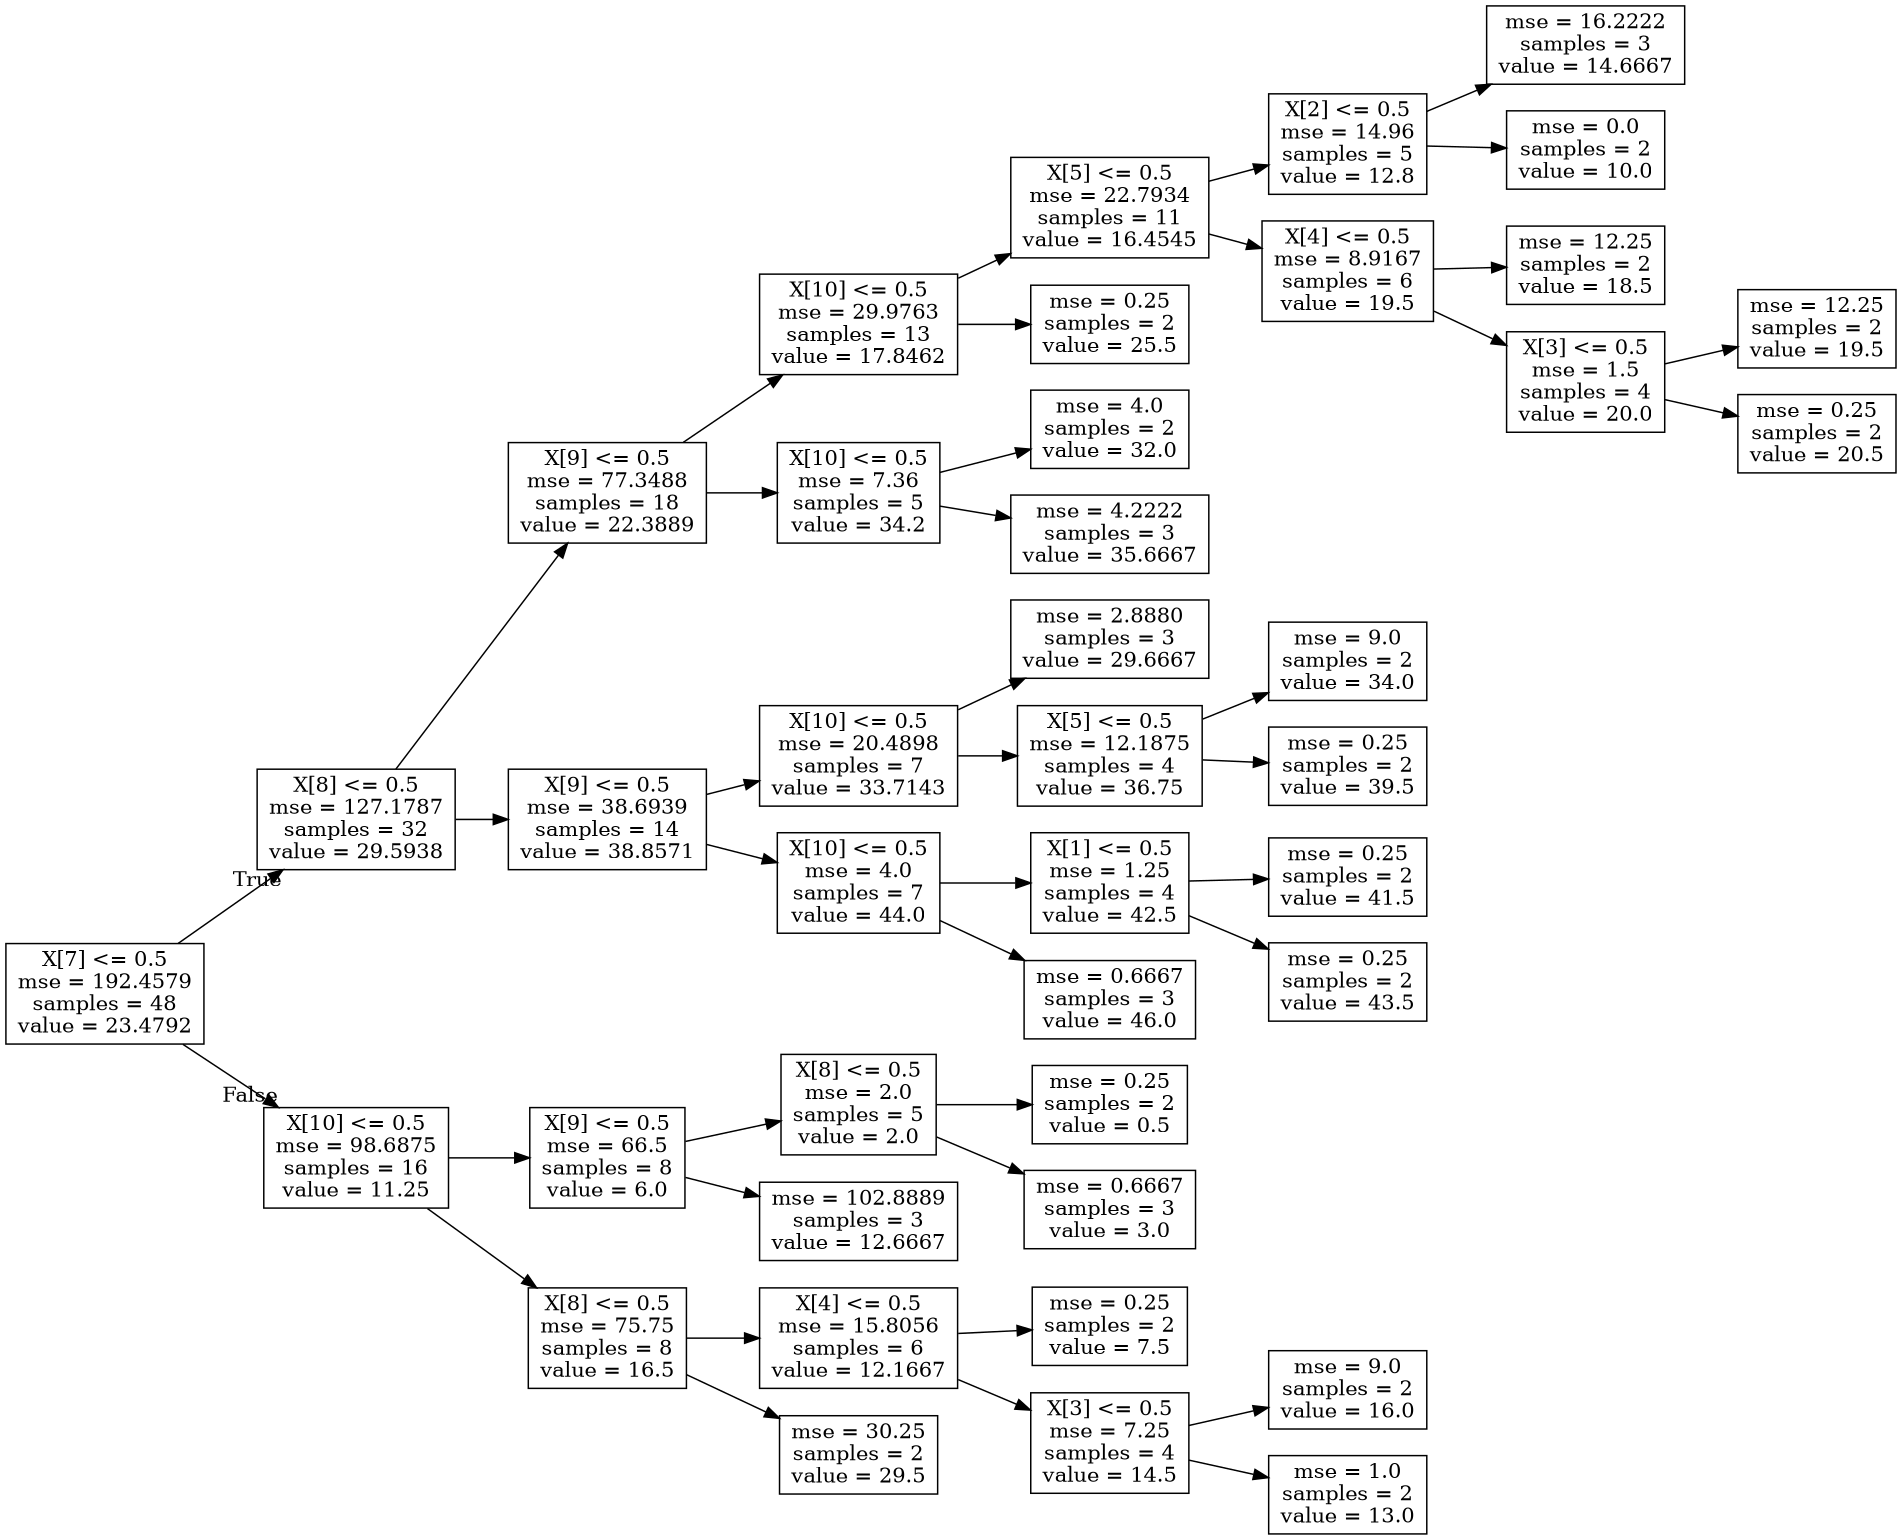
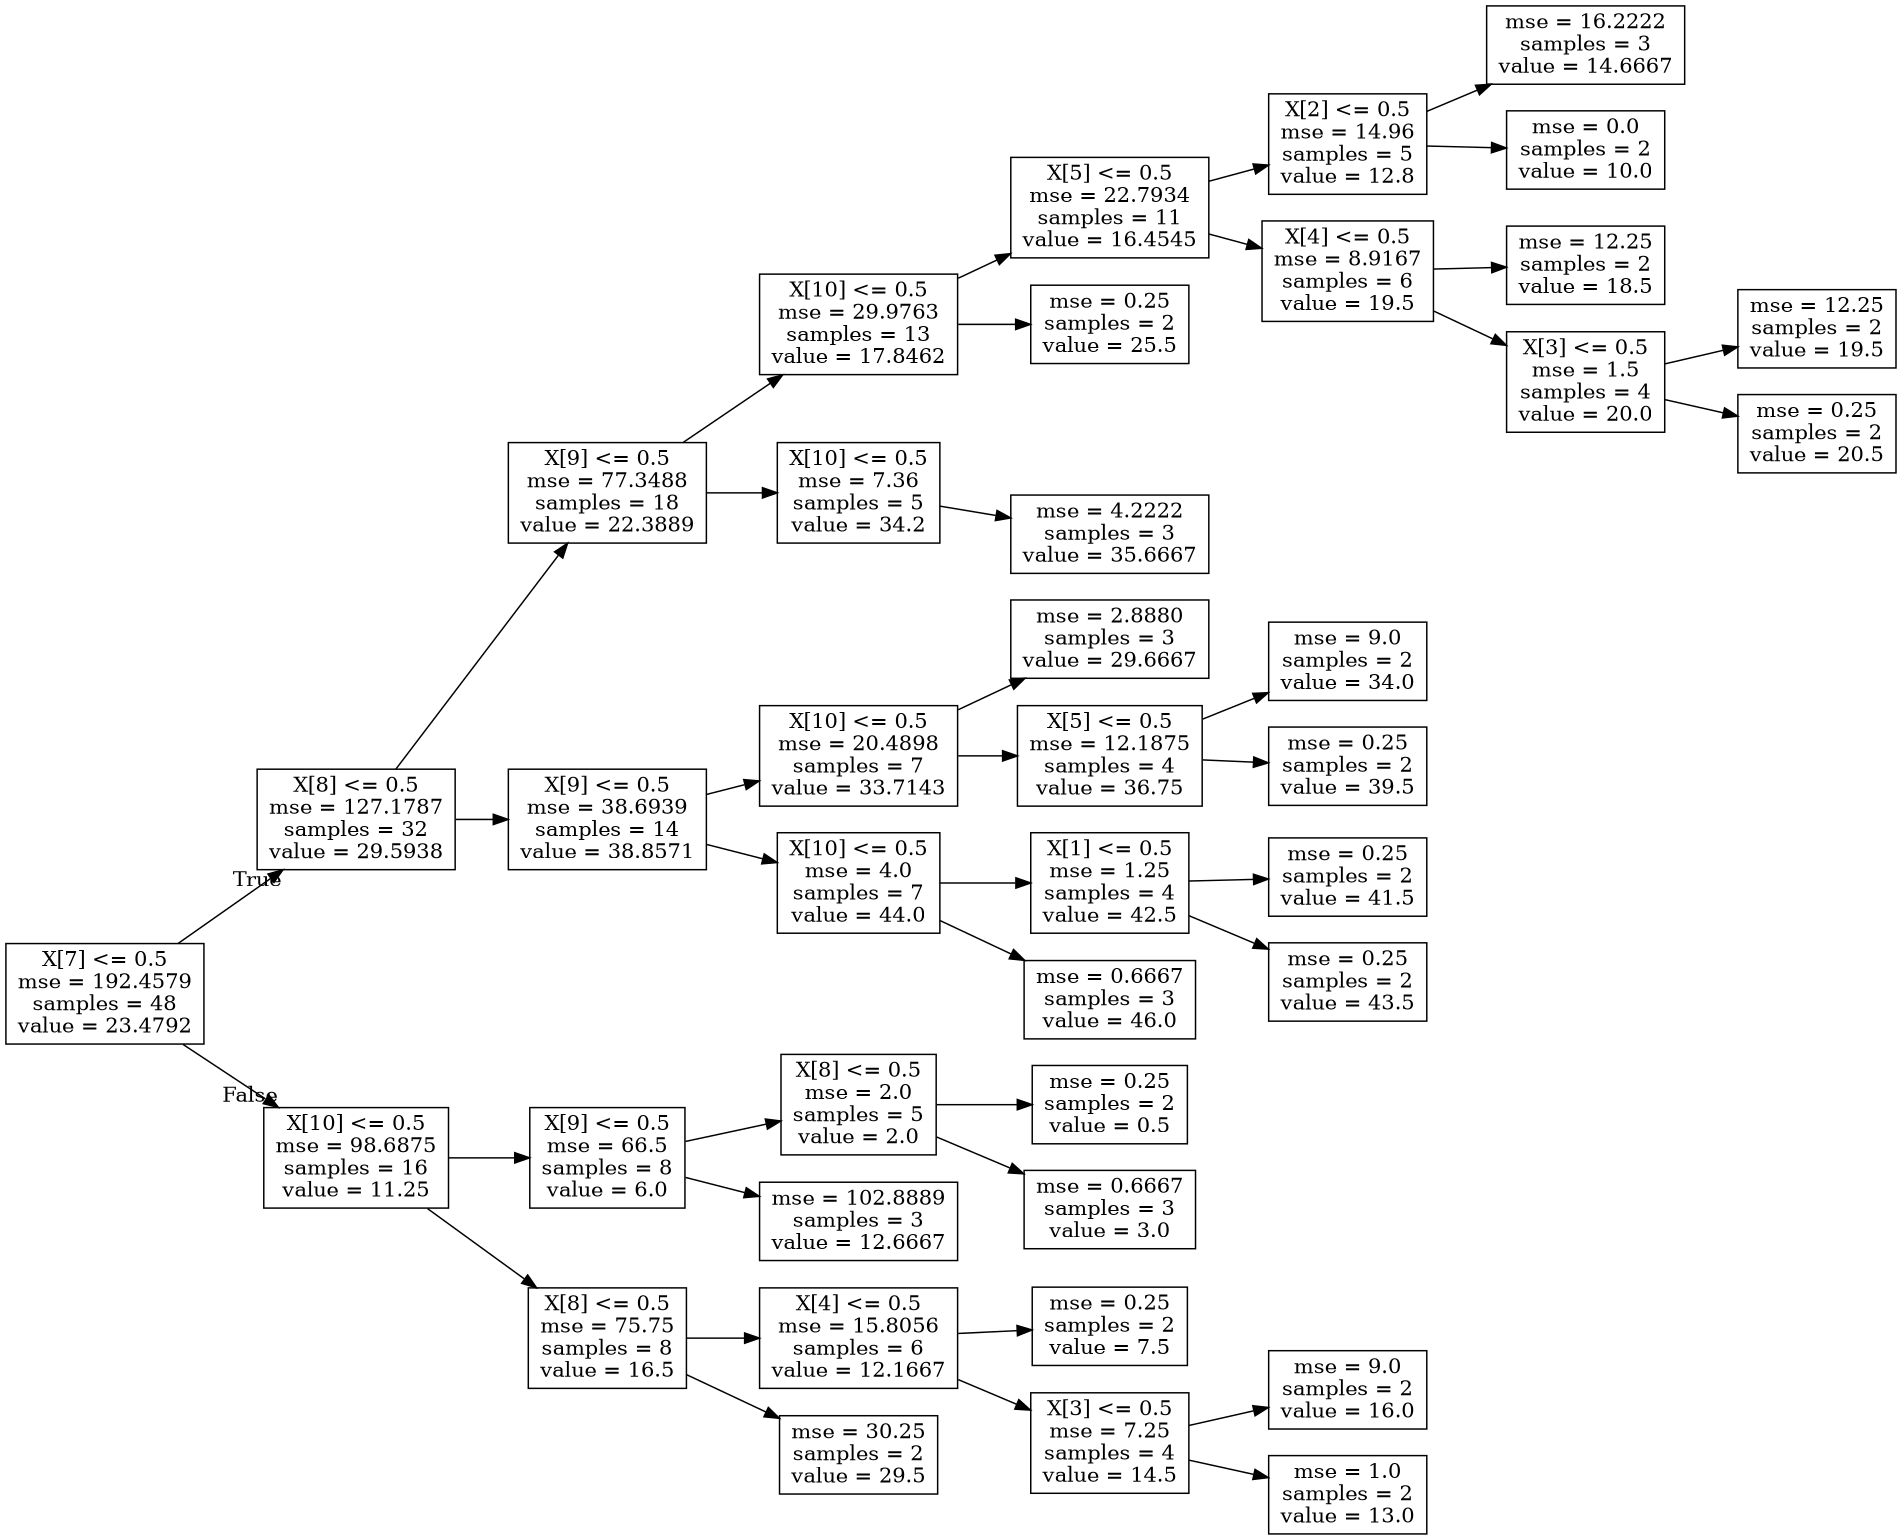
node "mse = 4.0 samples = 2 value = 32.0": removed
